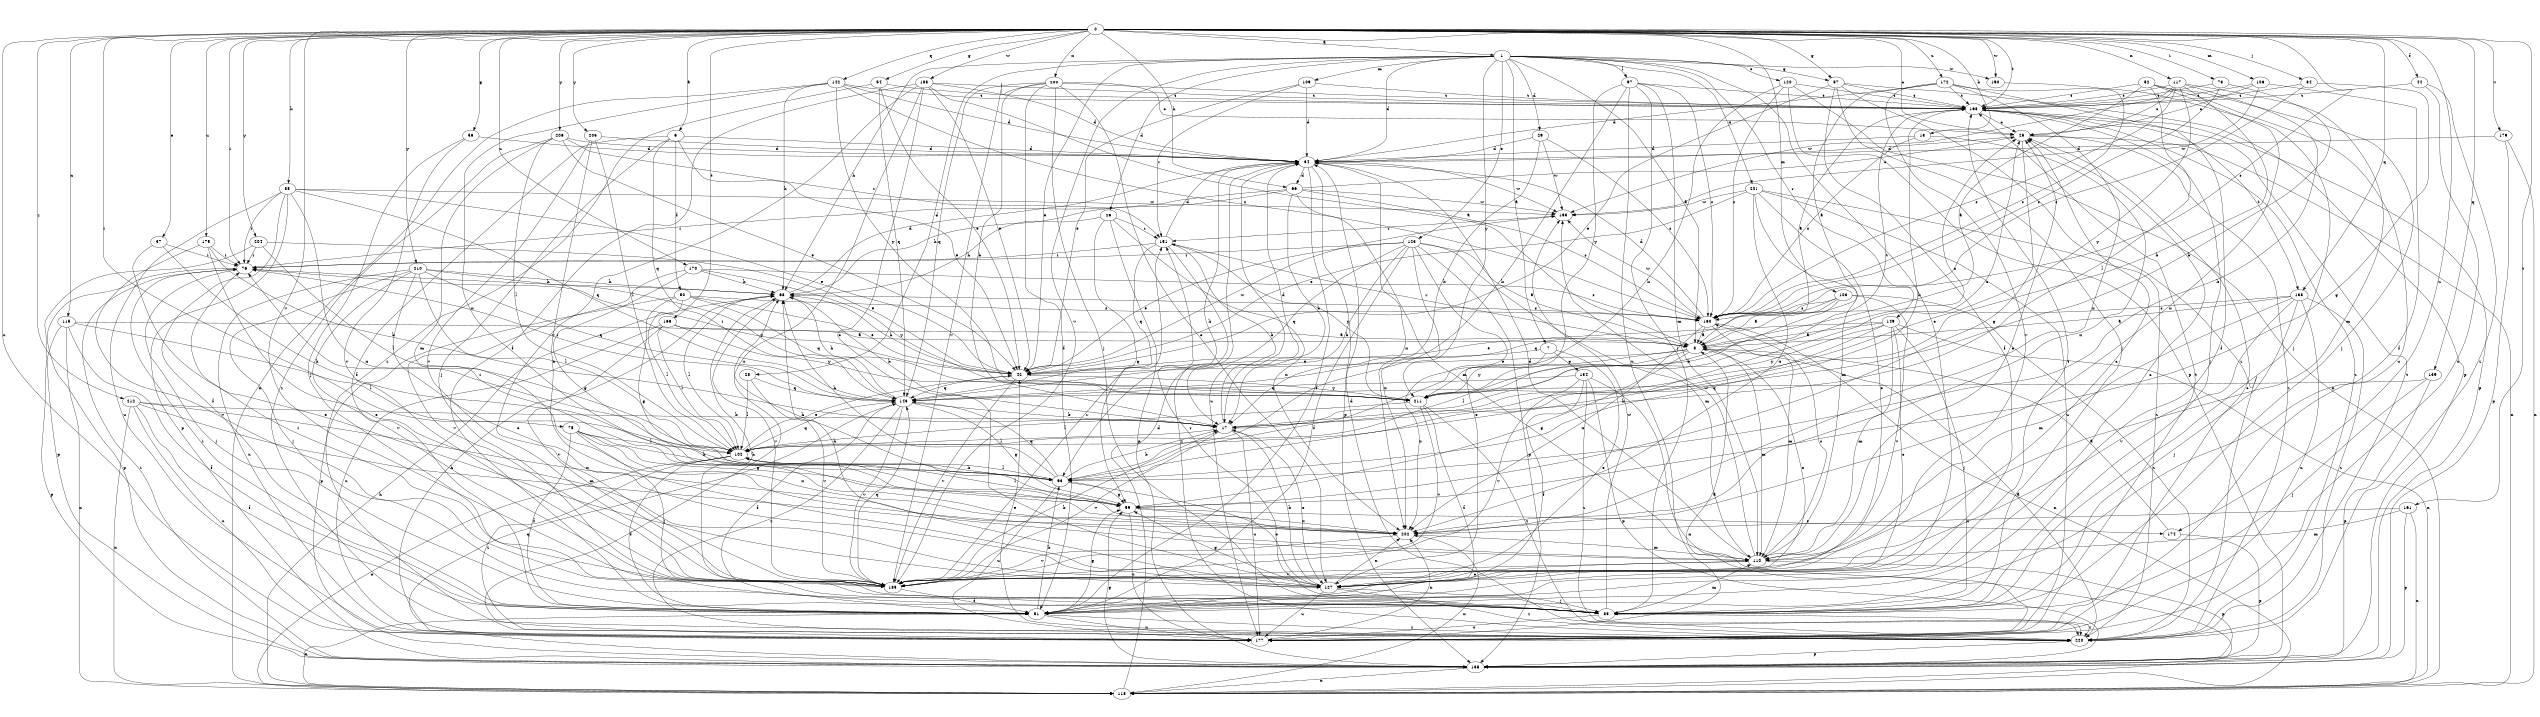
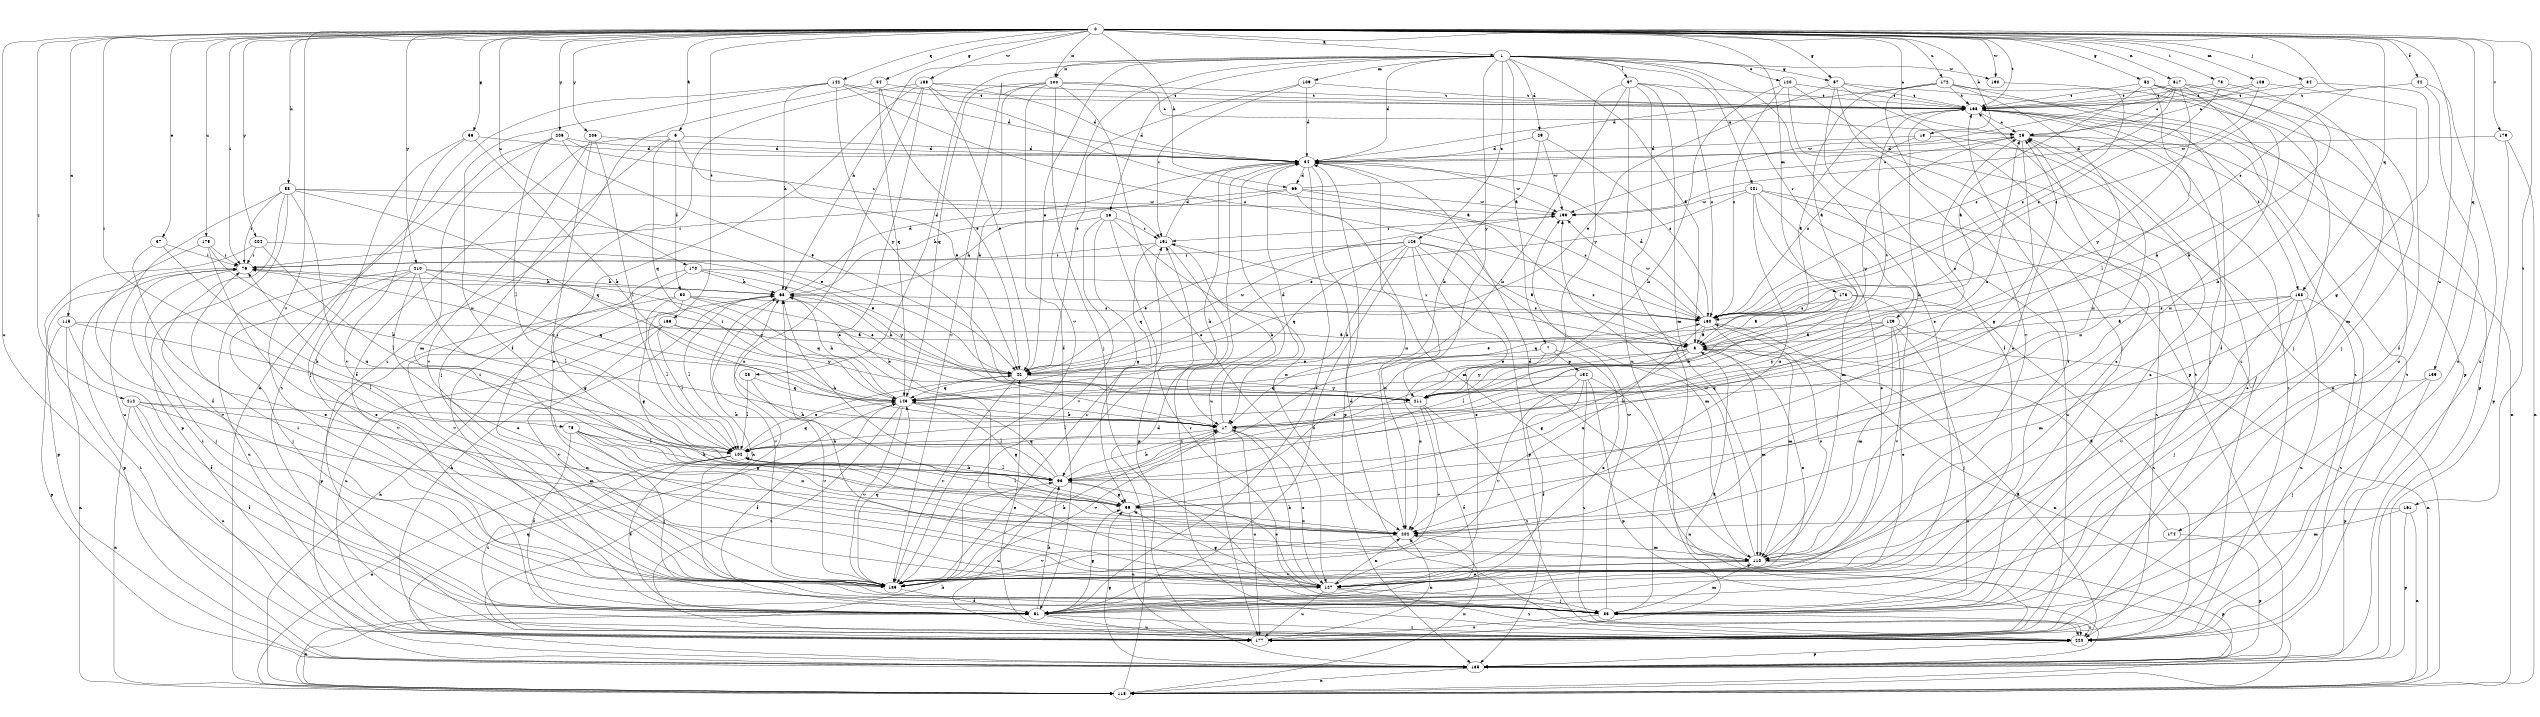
edge "0" -> "52": added, label "g"
edge "1" -> "200": added, label "x"
node "117": label "117" -> "817"
node "103": label "103" -> "173"
edge "151" -> "211": now "25" -> "211"
edge "66" -> "17": now "56" -> "17"
edge "26" -> "185": added, label "v"
edge "59" -> "174": now "59" -> "160"
edge "118" -> "93": added, label "k"
